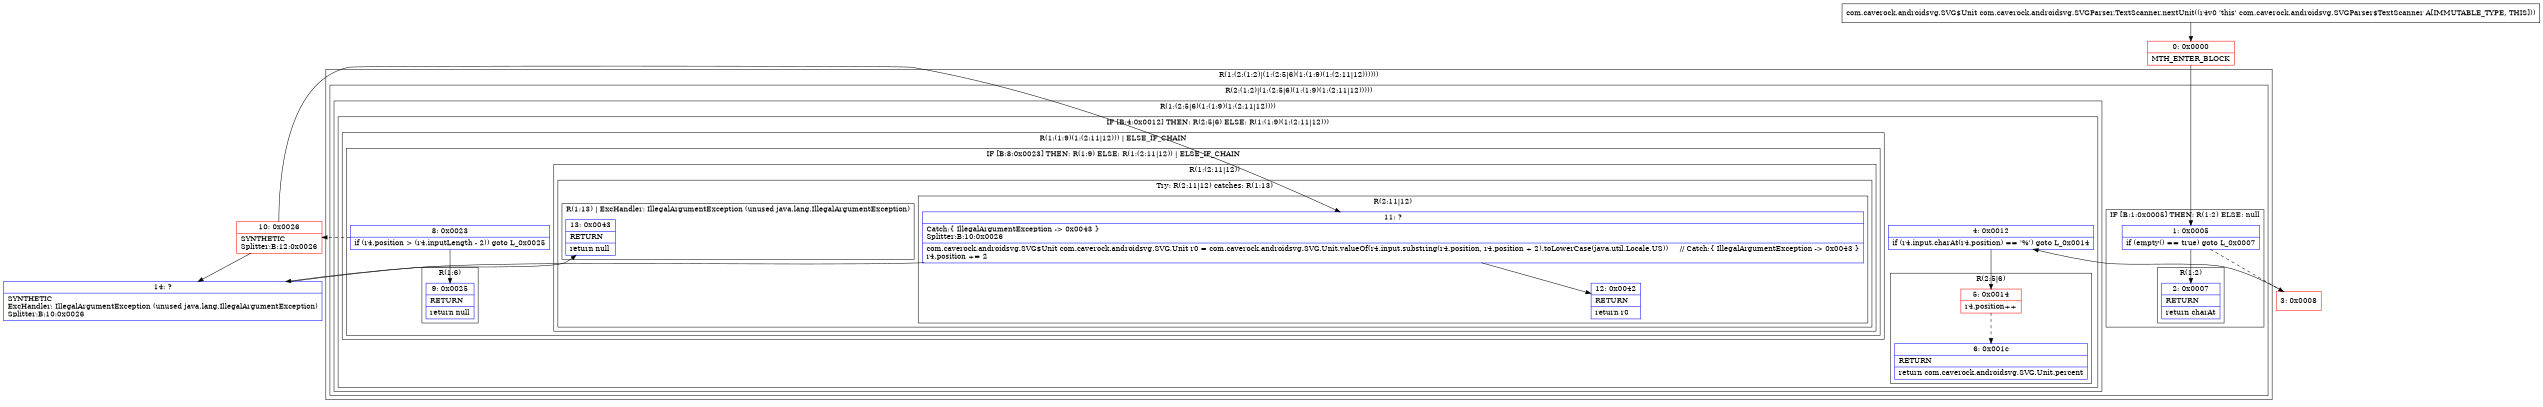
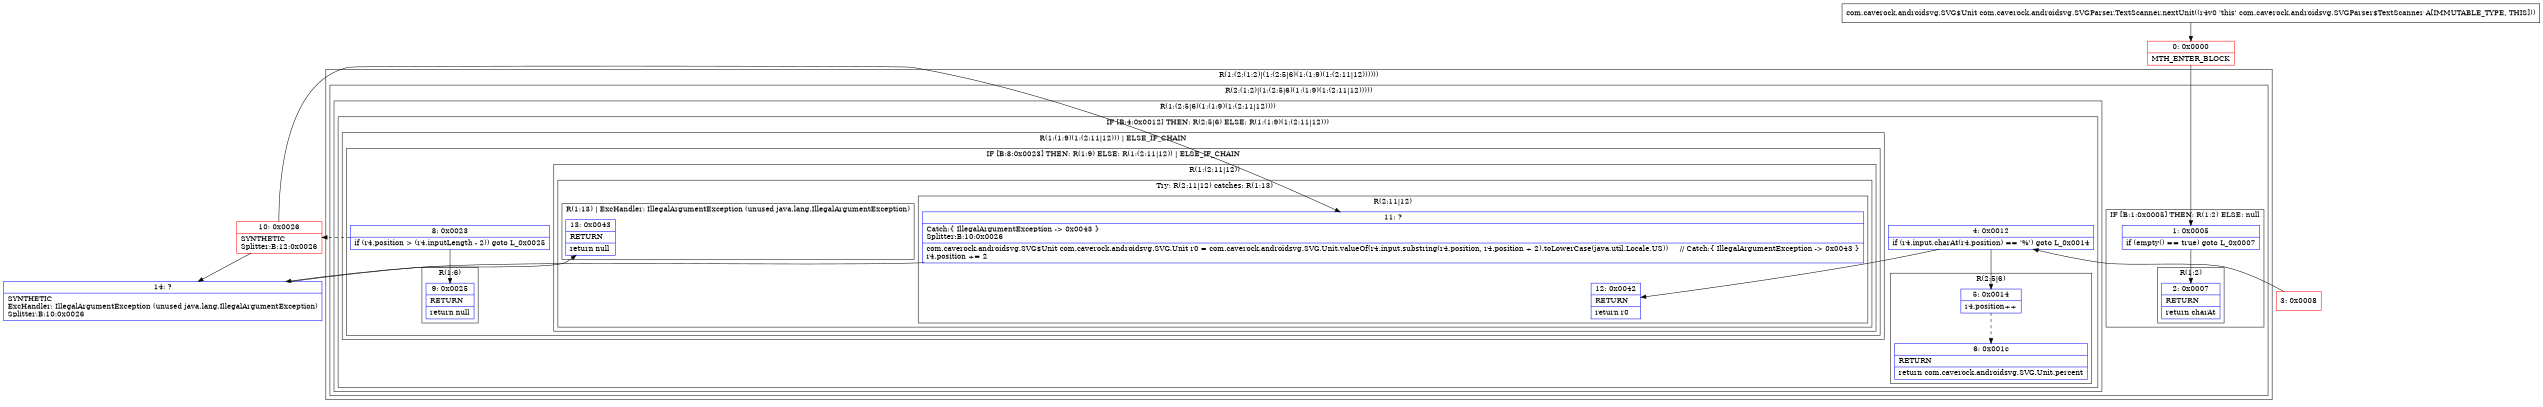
edge "1: 0x0005" -> "3: 0x0008": removed
edge "11: ?" -> "12: 0x0042": now "4: 0x0012" -> "12: 0x0042"
node "5: 0x0014": color red -> blue
